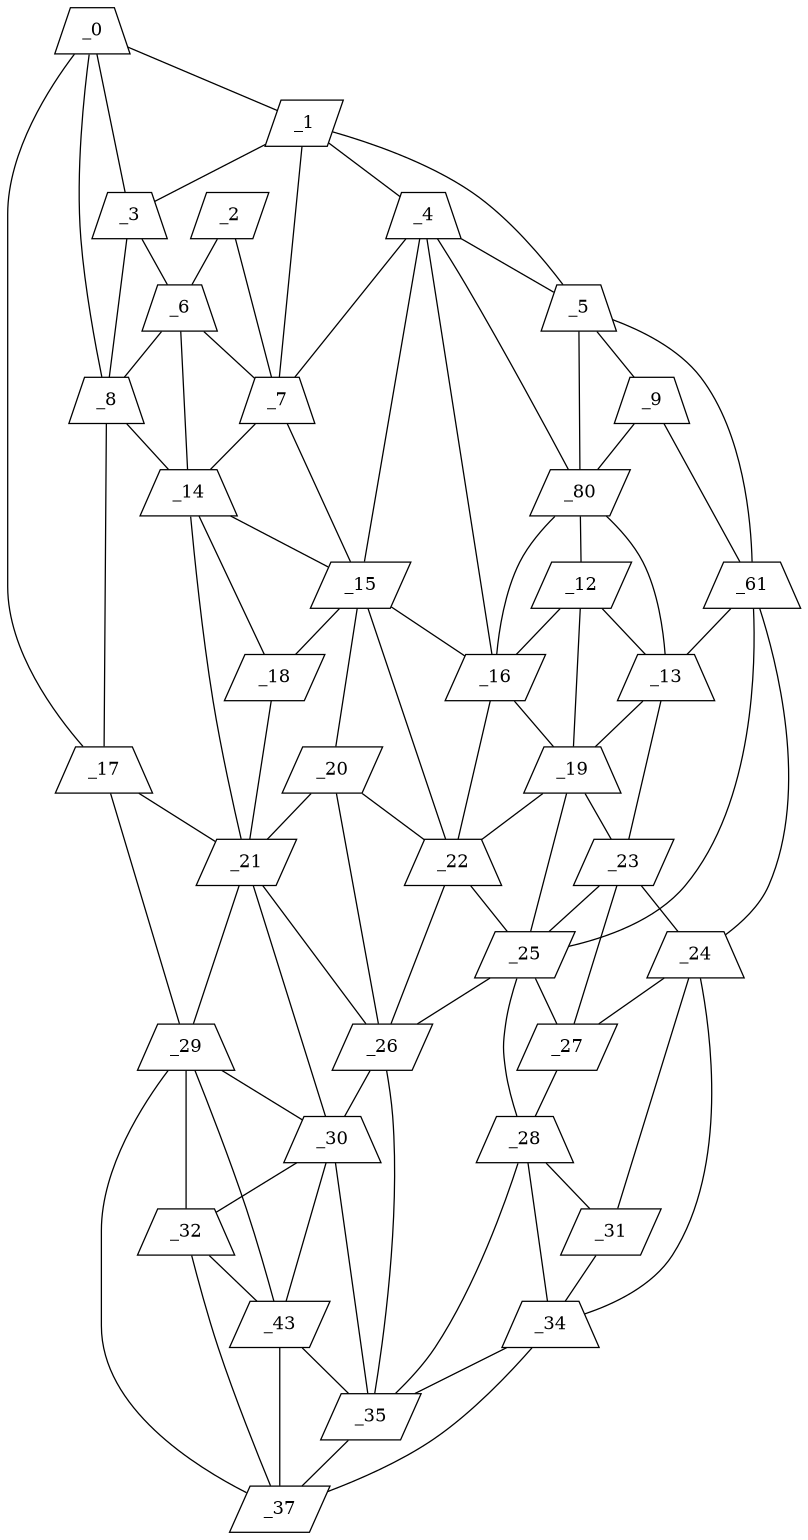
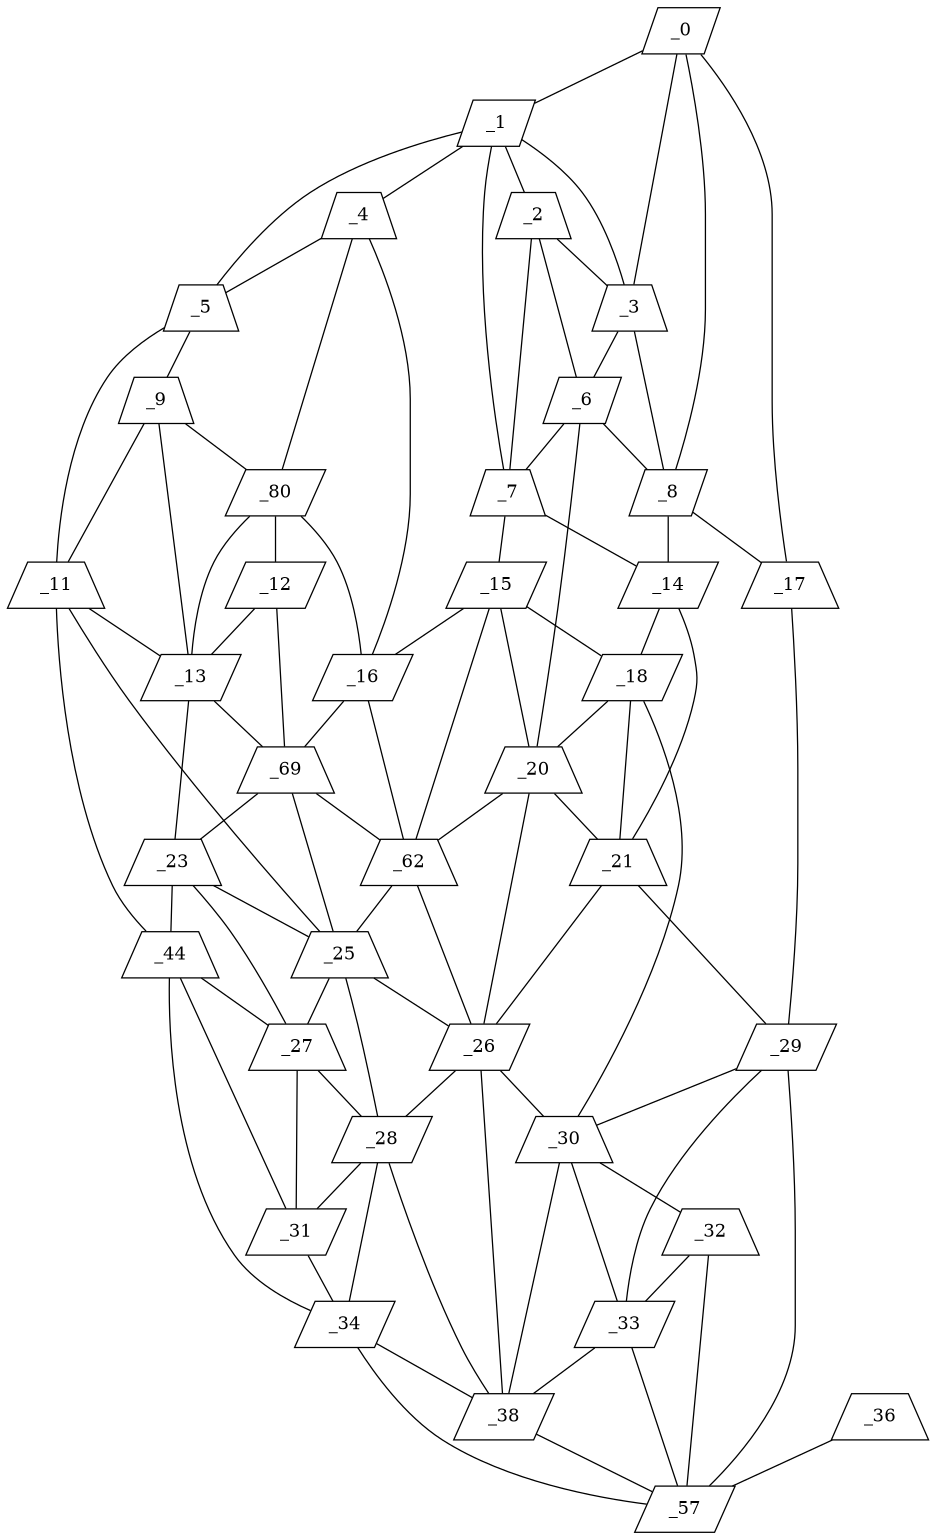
node "_0": shape trapezium -> parallelogram
edge "_1" -- "_2": added
node "_2": shape parallelogram -> trapezium
edge "_2" -- "_3": added
node "_6": shape trapezium -> parallelogram
edge "_4" -- "_7": removed
node "_8": shape trapezium -> parallelogram
edge "_6" -- "_14": now "_6" -- "_20"
edge "_4" -- "_15": removed
edge "_5" -- "_80": removed
node "_14": shape trapezium -> parallelogram
edge "_9" -- "_13": added
edge "_14" -- "_15": removed
node "_61": label "_61" -> "_11"
edge "_12" -- "_16": removed
node "_13": shape trapezium -> parallelogram
edge "_18" -- "_20": added
node "_20": shape parallelogram -> trapezium
node "_19": label "_19" -> "_69"
edge "_17" -- "_21": removed
node "_21": shape parallelogram -> trapezium
node "_22": label "_22" -> "_62"
node "_23": shape parallelogram -> trapezium
node "_25": shape parallelogram -> trapezium
node "_24": label "_24" -> "_44"
edge "_21" -- "_30": now "_18" -- "_30"
node "_29": shape trapezium -> parallelogram
node "_27": shape parallelogram -> trapezium
edge "_26" -- "_28": added
edge "_29" -- "_32": removed
edge "_27" -- "_31": added
node "_28": shape trapezium -> parallelogram
node "_43": label "_43" -> "_33"
node "_34": shape trapezium -> parallelogram
node "_35": label "_35" -> "_38"
node "_36": added
node "_37": label "_37" -> "_57"
